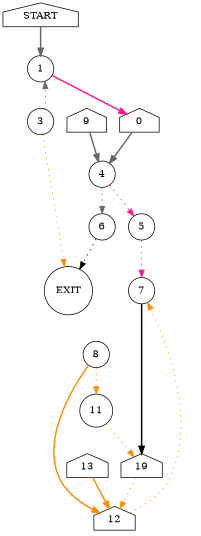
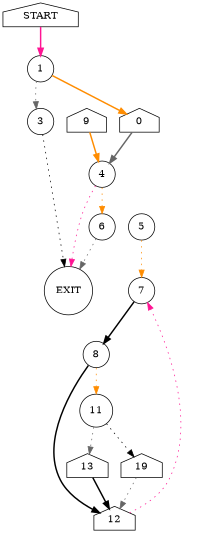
edge "START" -> "1": color gray40 -> deeppink
edge "1" -> "0": color deeppink -> darkorange
edge "3" -> "1": reversed
edge "9" -> "4": color gray40 -> darkorange
edge "3" -> "EXIT": color darkorange -> black
edge "4" -> "6": color gray40 -> darkorange
edge "4" -> "5": now "4" -> "EXIT"
edge "6" -> "EXIT": color black -> gray40
edge "5" -> "7": color deeppink -> darkorange
edge "7" -> "19": now "7" -> "8"
edge "12" -> "7": color darkorange -> deeppink
edge "11" -> "13": added
edge "11" -> "19": color darkorange -> black
edge "8" -> "12": color darkorange -> black
edge "13" -> "12": color darkorange -> black
edge "19" -> "12": color darkorange -> gray40
